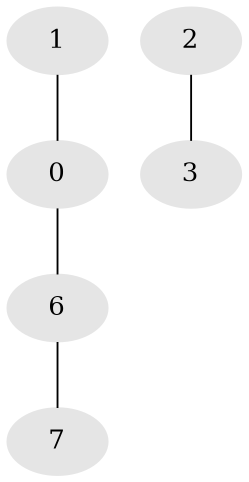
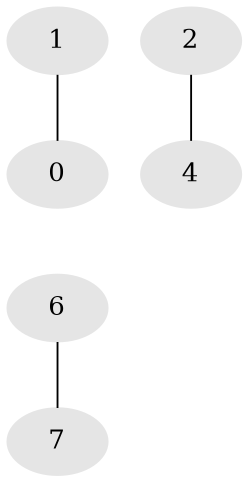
node "3": label "3" -> "4"
edge "0" -- "6": removed
